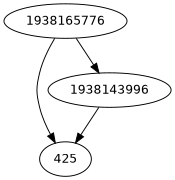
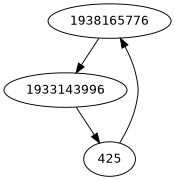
edge "1938165776" -> "425": reversed
node "1938143996": label "1938143996" -> "1933143996"
